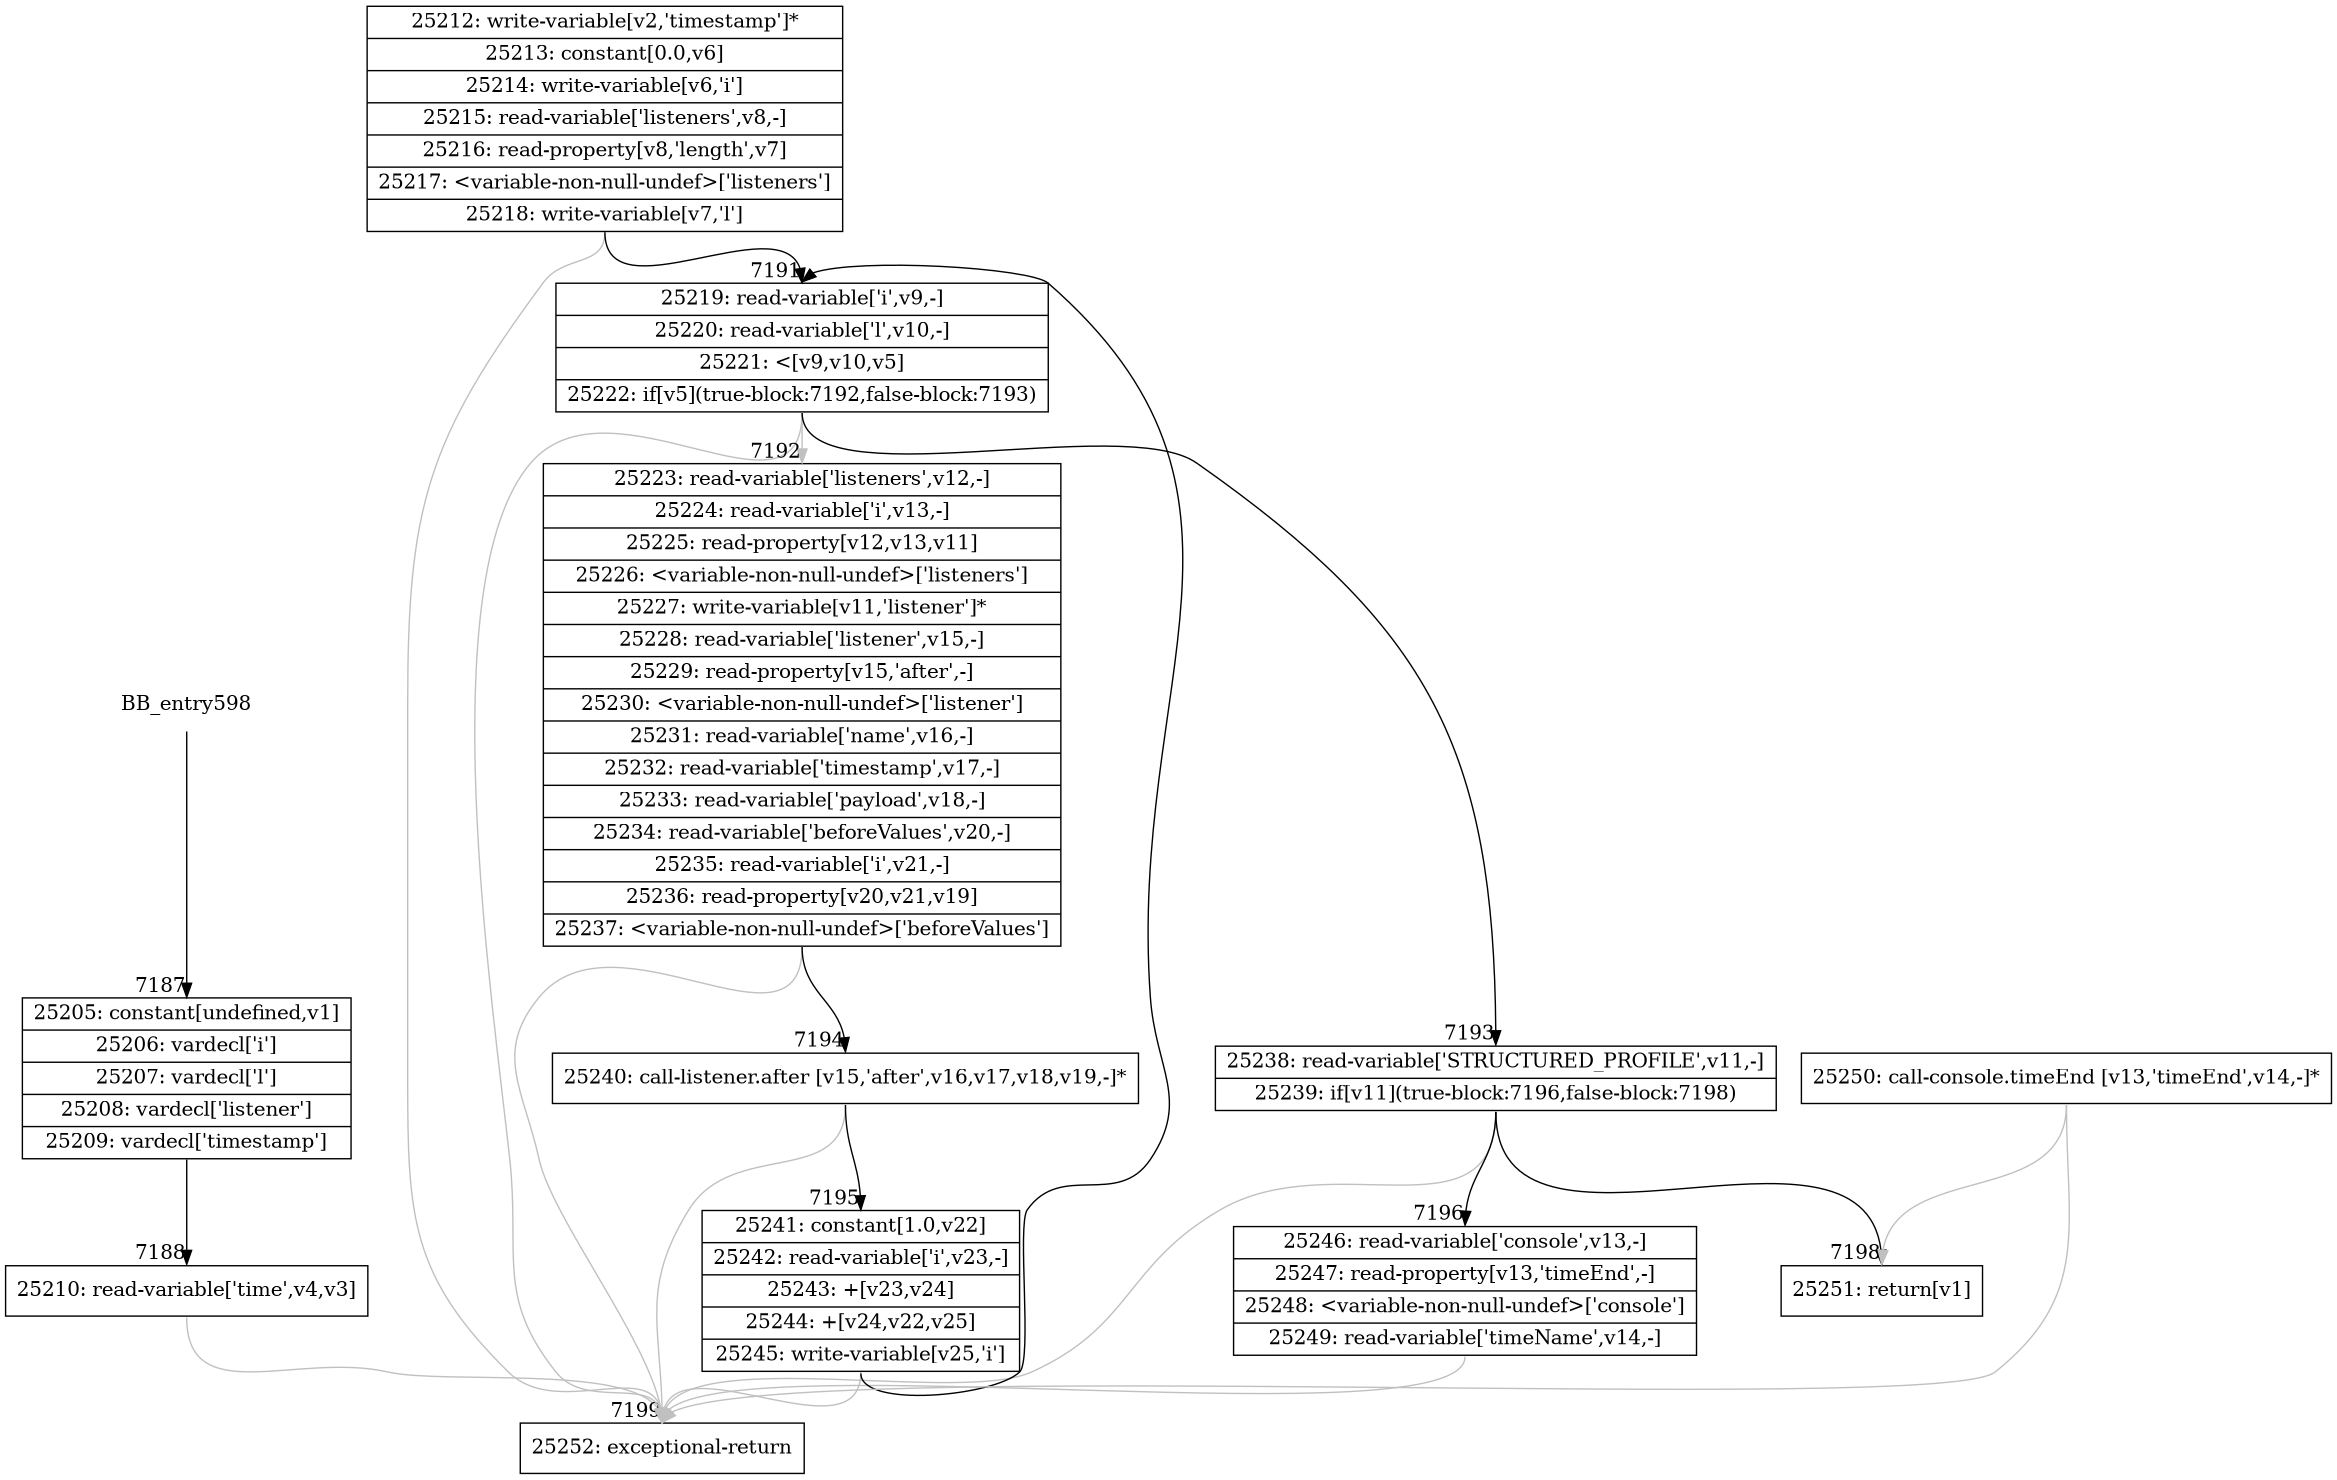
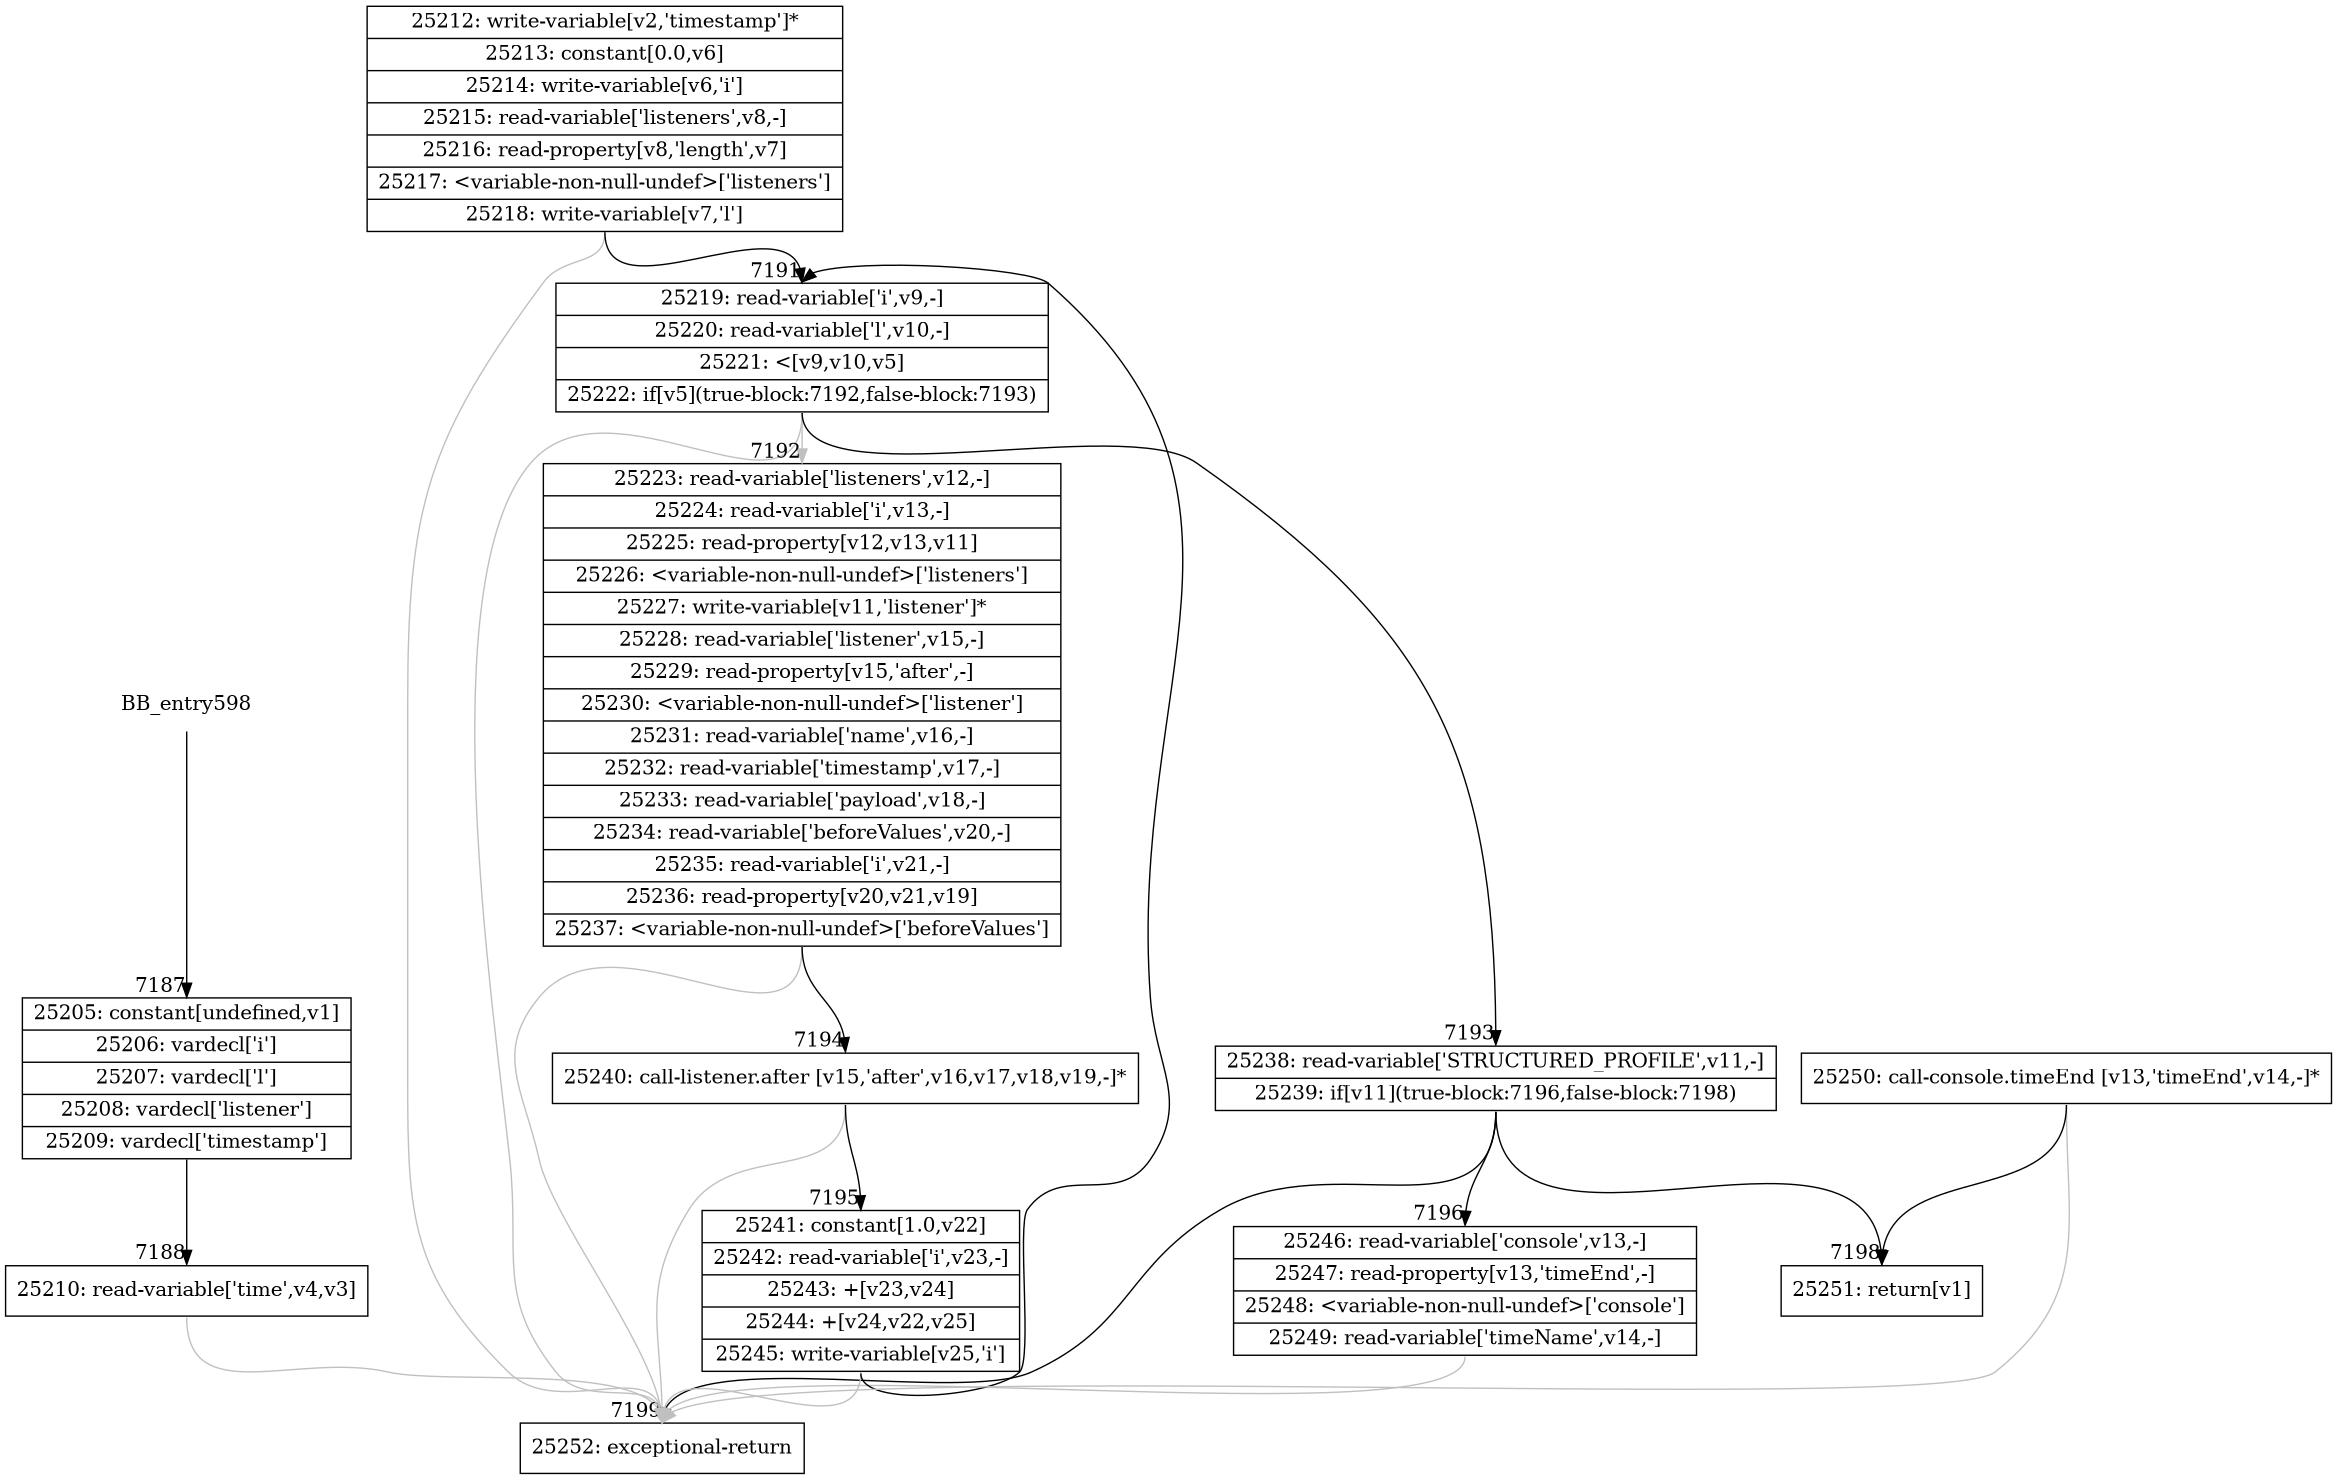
edge "25250: call-console.timeEnd [v13,'timeEnd',v14,-]*" -> "25251: return[v1]": color gray -> black
edge "25238: read-variable['STRUCTURED_PROFILE',v11,-]" -> "25252: exceptional-return": color gray -> black
